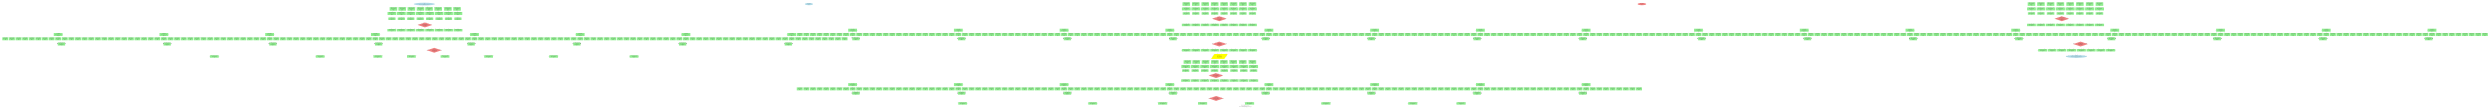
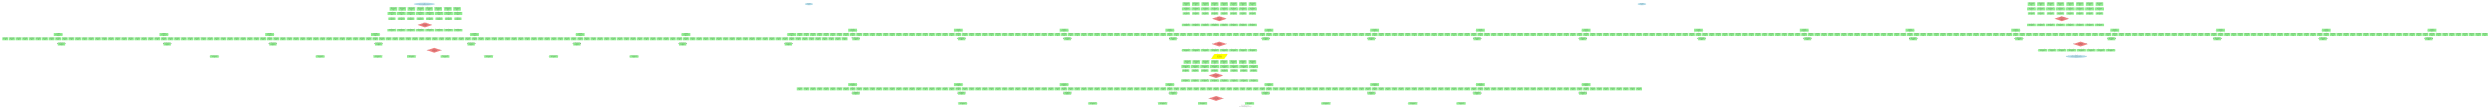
node "Stage 1 (GPUs 8-15) Layers 2-3": fillcolor lightcoral -> lightblue
